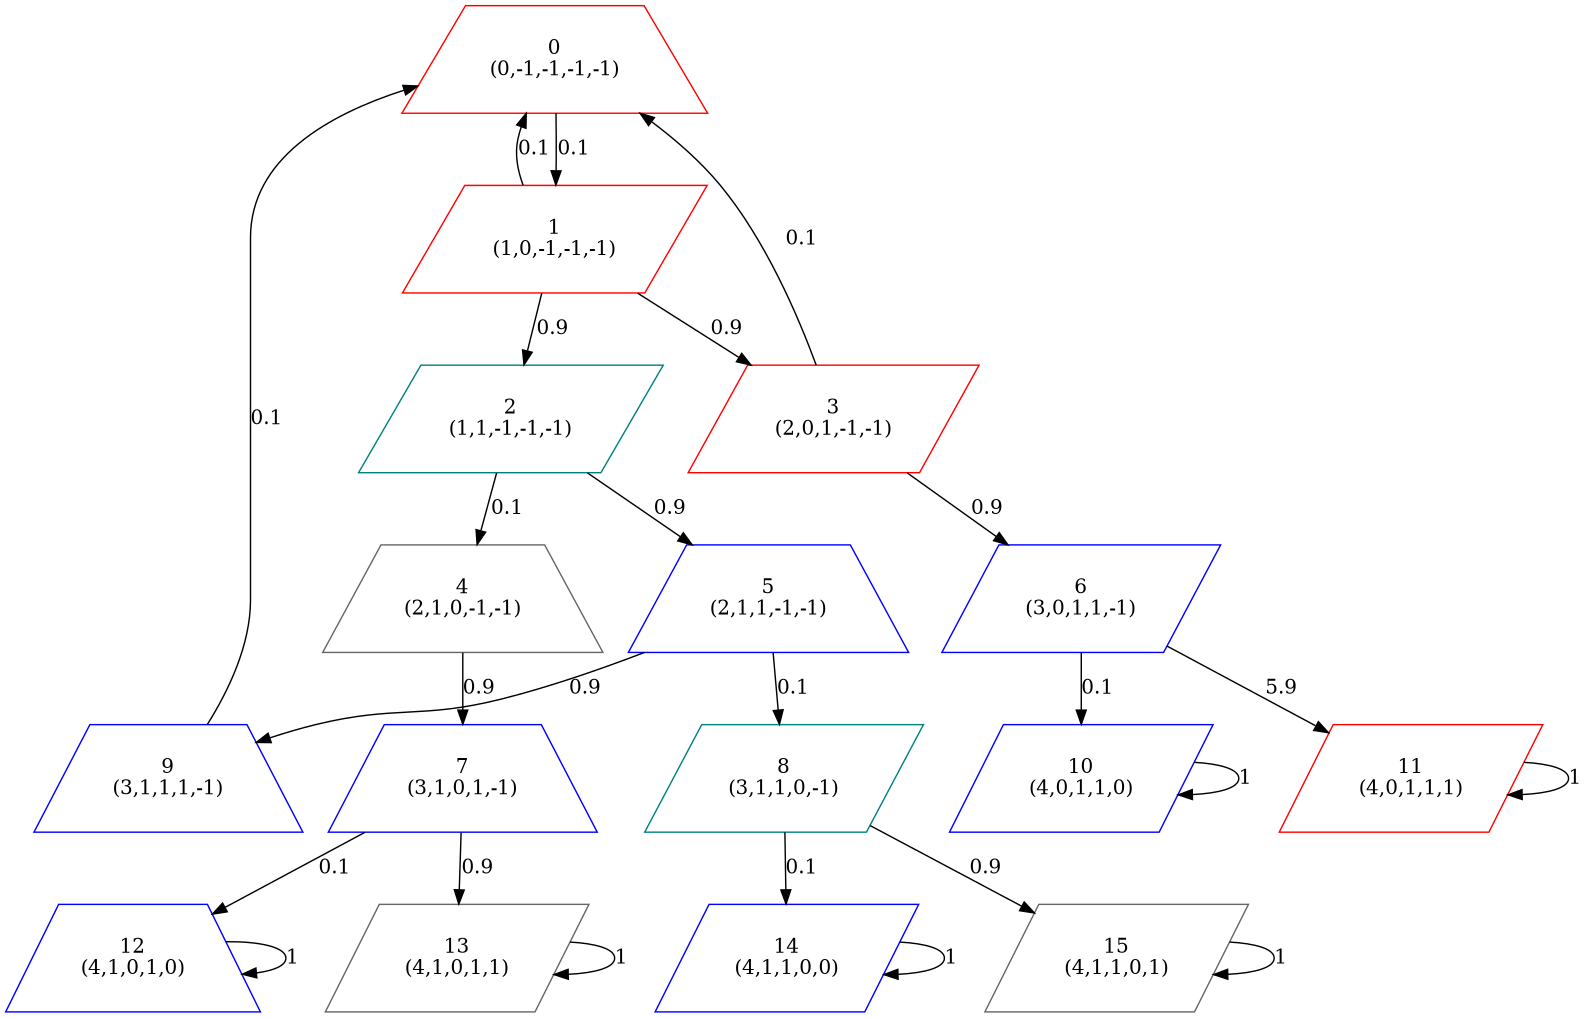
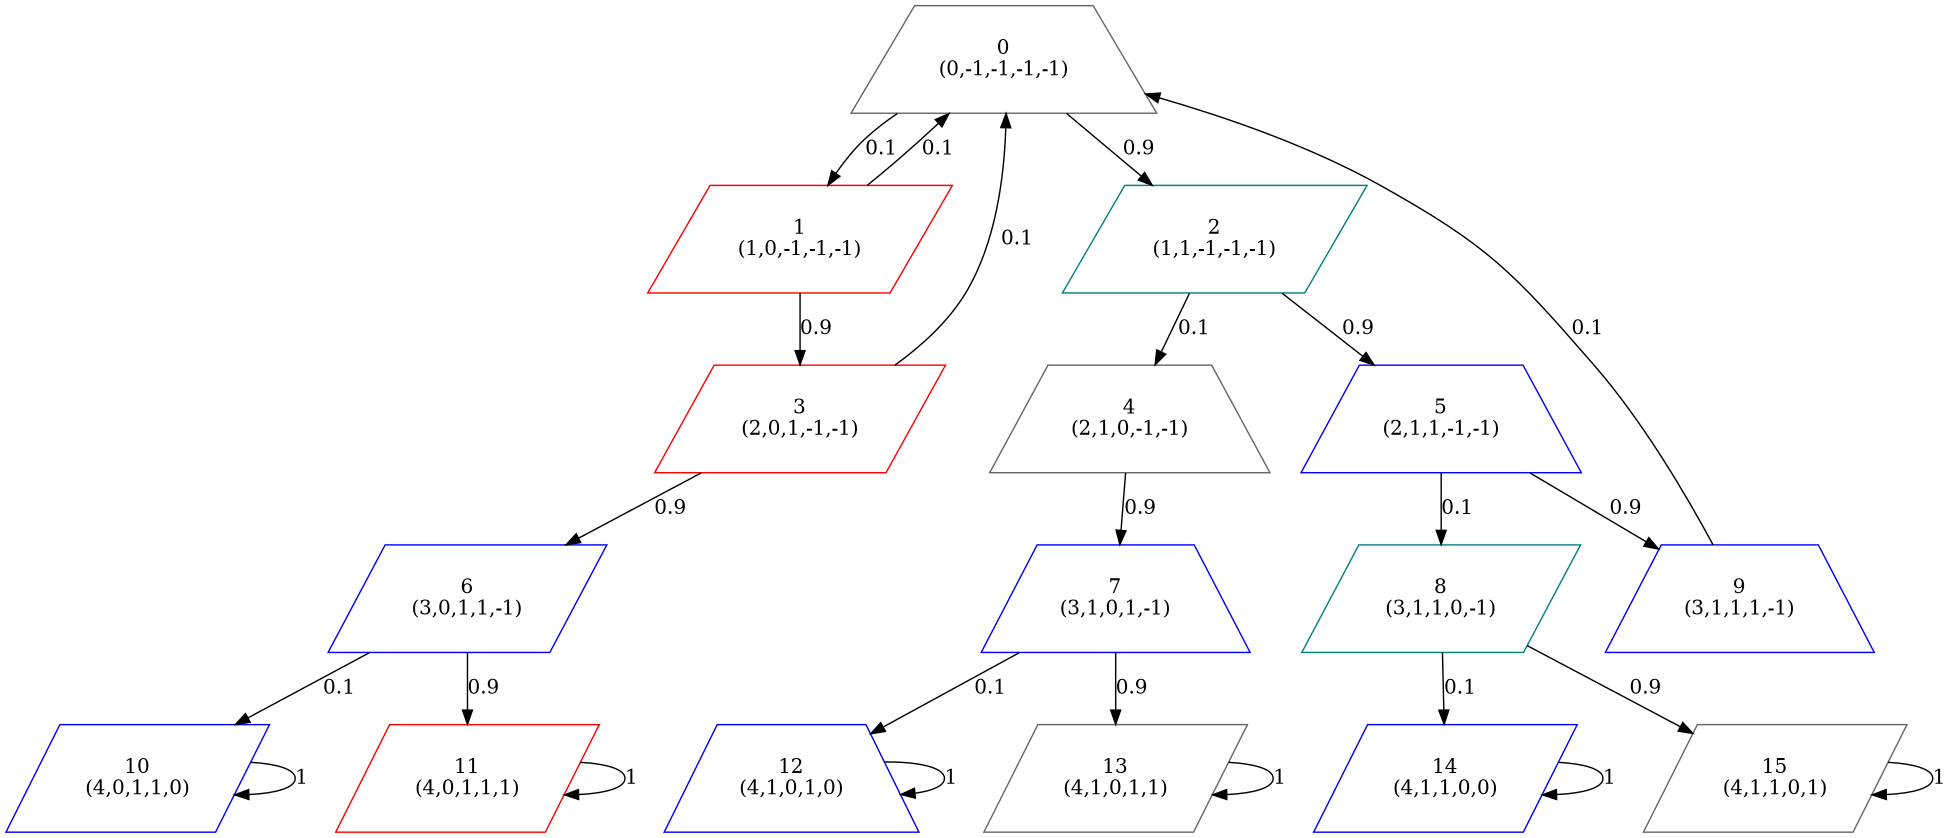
node "0 (0,-1,-1,-1,-1)": color red -> gray40
edge "1 (1,0,-1,-1,-1)" -> "2 (1,1,-1,-1,-1)": now "0 (0,-1,-1,-1,-1)" -> "2 (1,1,-1,-1,-1)"
edge "6 (3,0,1,1,-1)" -> "11 (4,0,1,1,1)": label "5.9" -> "0.9"
